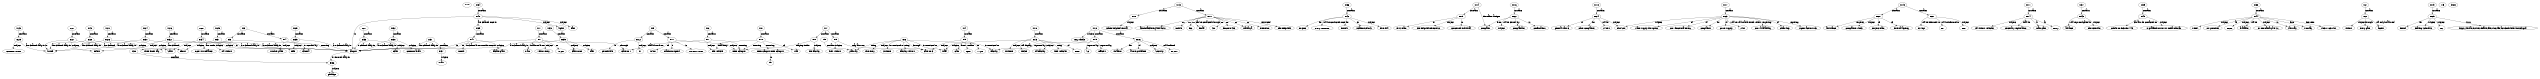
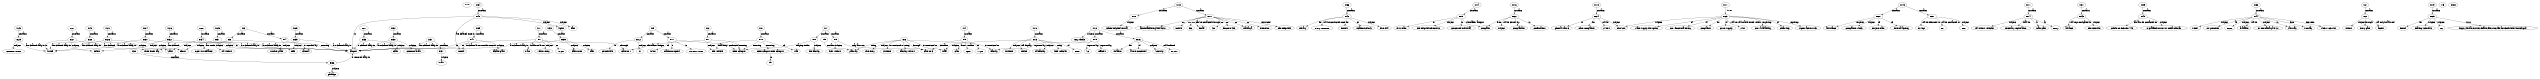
edge "s_17" -> "e_23": label "contains" -> "is on"
edge "s_14" -> "complaint": now "e_19" -> "complaint"
edge "e_40" -> "s_35": now "e_40" -> "month"
edge "e_21" -> "FM": label "will be informed to" -> "will be contacted to"
node "Project": label "Project" -> "Library"
edge "e_7" -> "Gate No 1": label "shall do so from" -> "thereafter assigns"
edge "e_11" -> "IIITD Campus": label "subject" -> "conducted"
edge "e_5" -> "Gate No 3": label "subject" -> "contains"
node "above guidelines": label "above guidelines" -> "above concerned"
edge "campus" -> "e_36": reversed
